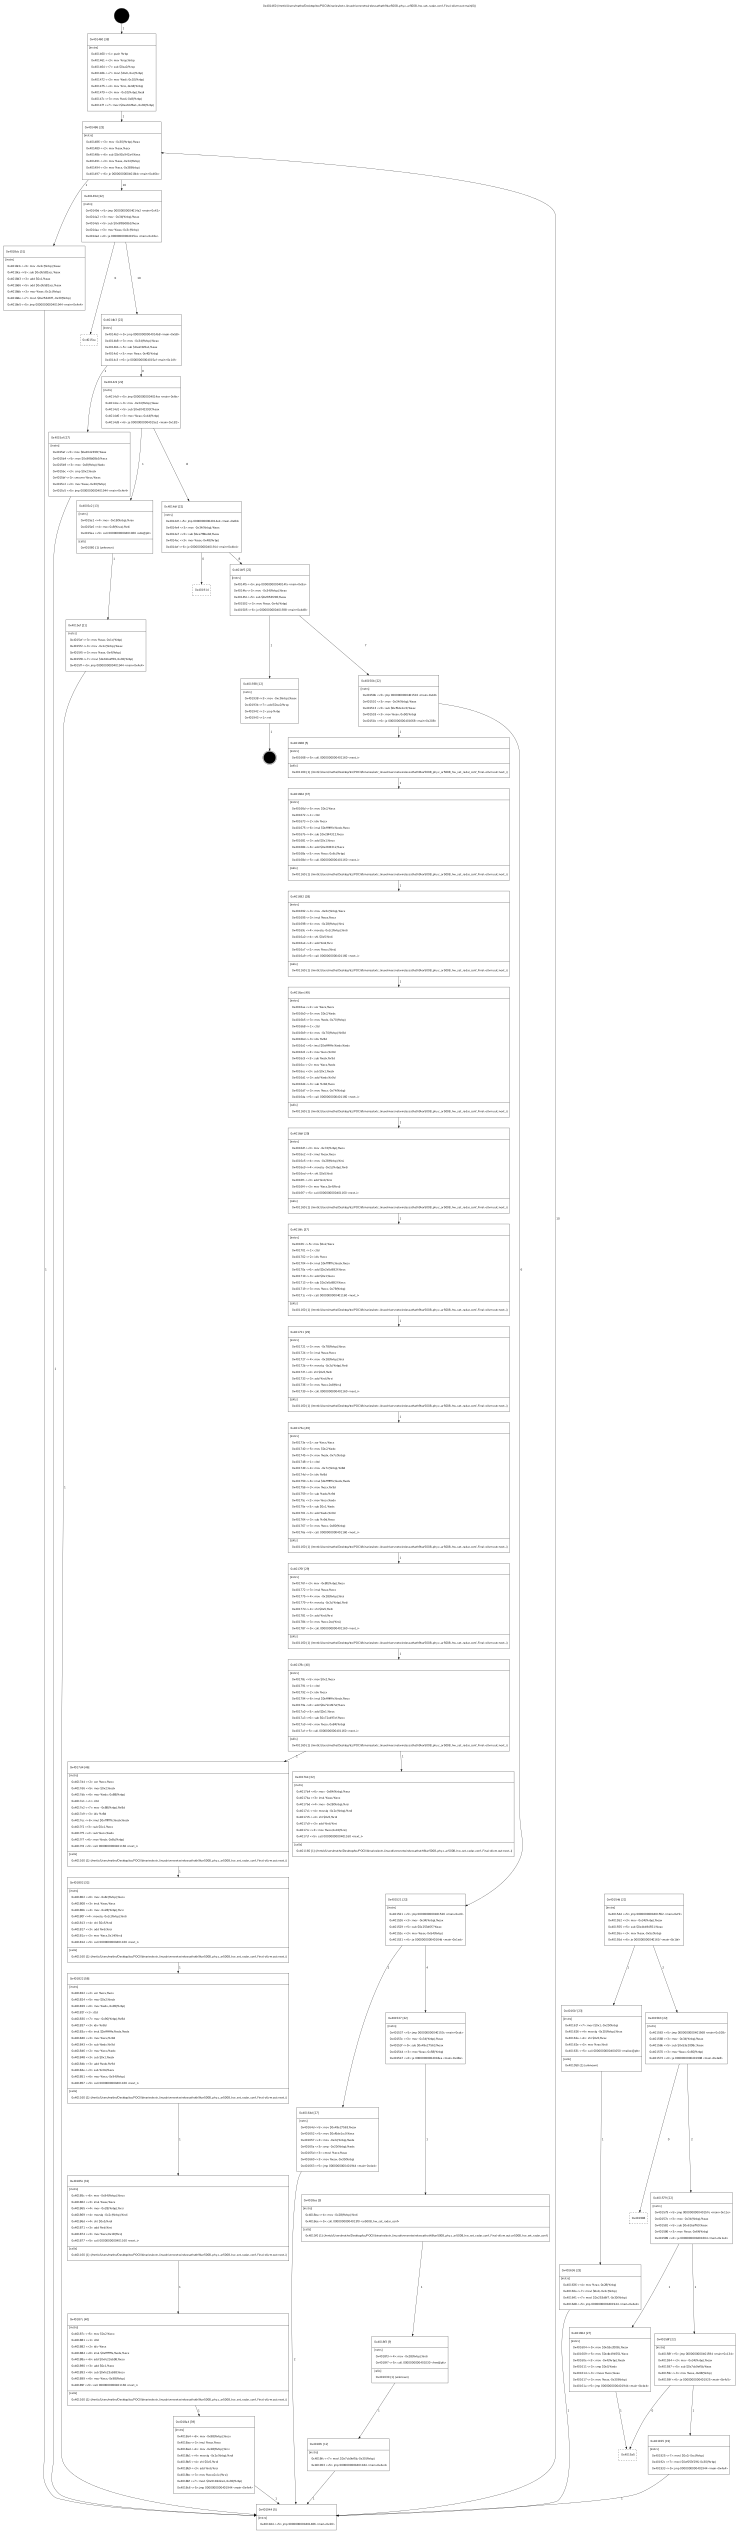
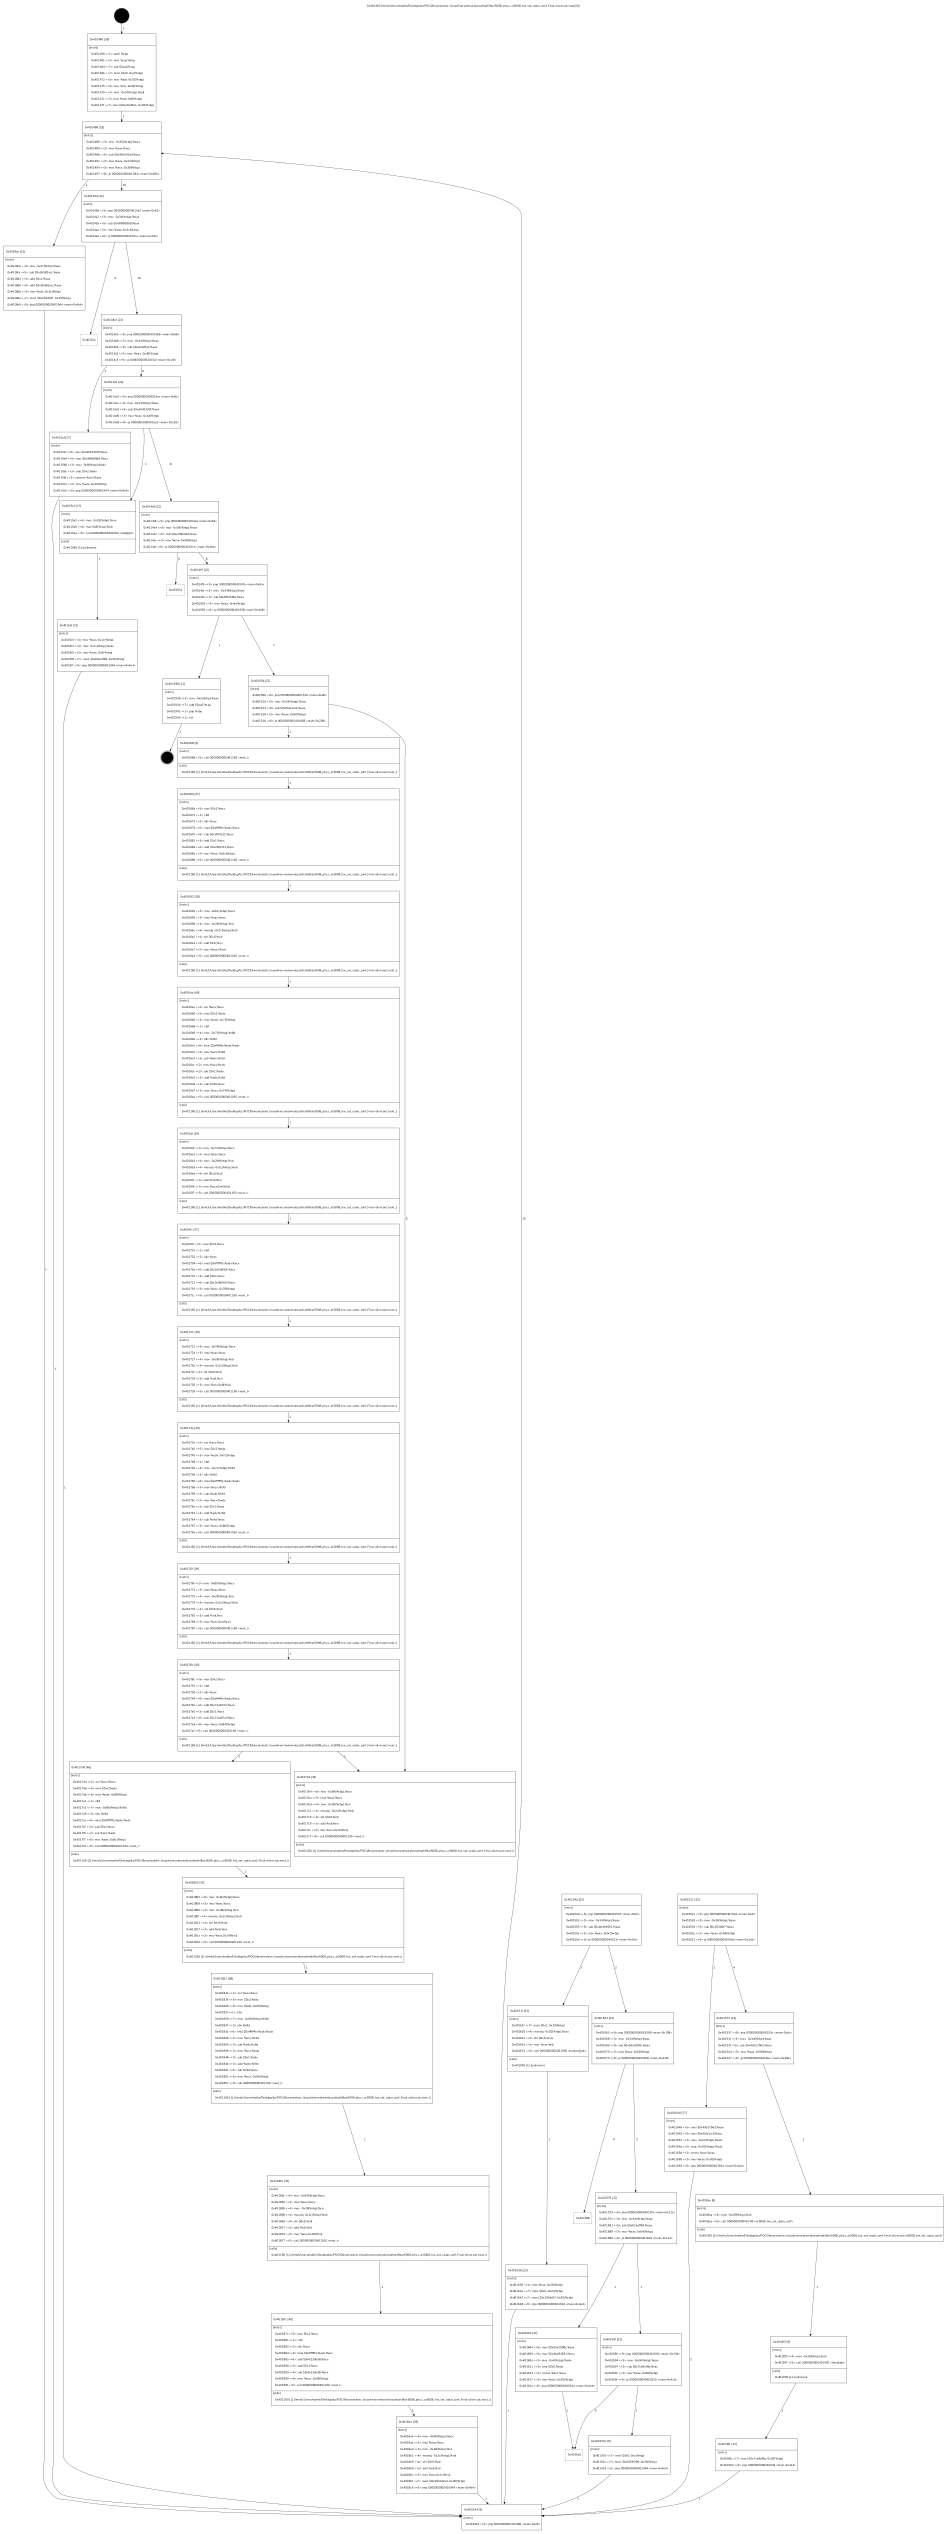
edge "0x40150b [22]" -> "0x401521 [22]": now "0x40150b [22]" -> "0x4017b4 [32]"
